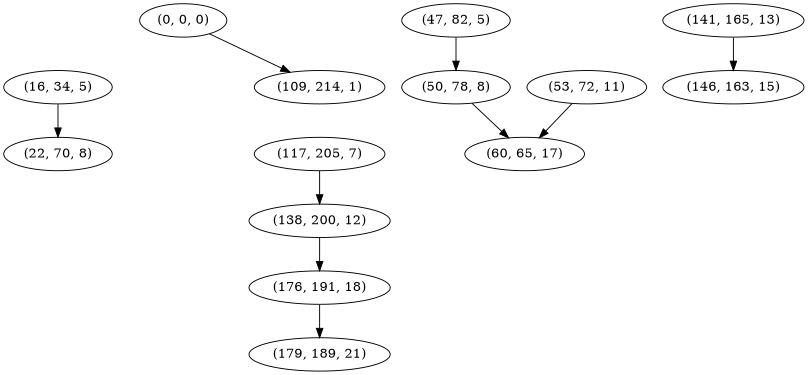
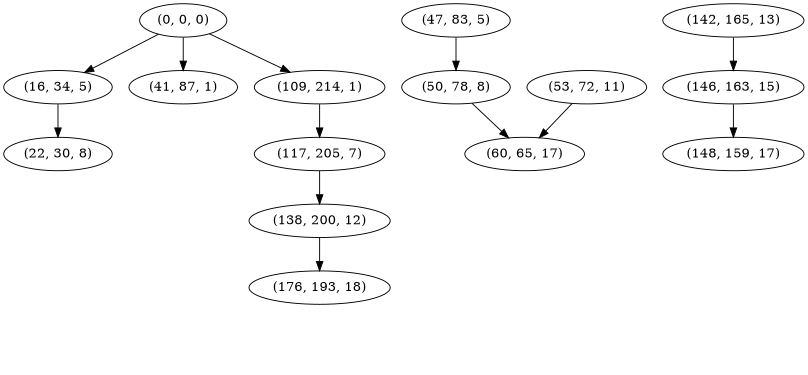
node "(47, 82, 5)": label "(47, 82, 5)" -> "(47, 83, 5)"
node "(141, 165, 13)": label "(141, 165, 13)" -> "(142, 165, 13)"
edge "(0, 0, 0)" -> "(16, 34, 5)": added
node "(41, 87, 1)": added
edge "(109, 214, 1)" -> "(117, 205, 7)": added
node "(22, 70, 8)": label "(22, 70, 8)" -> "(22, 30, 8)"
node "(148, 159, 17)": added
node "(176, 191, 18)": label "(176, 191, 18)" -> "(176, 193, 18)"
node "(179, 189, 21)": removed
